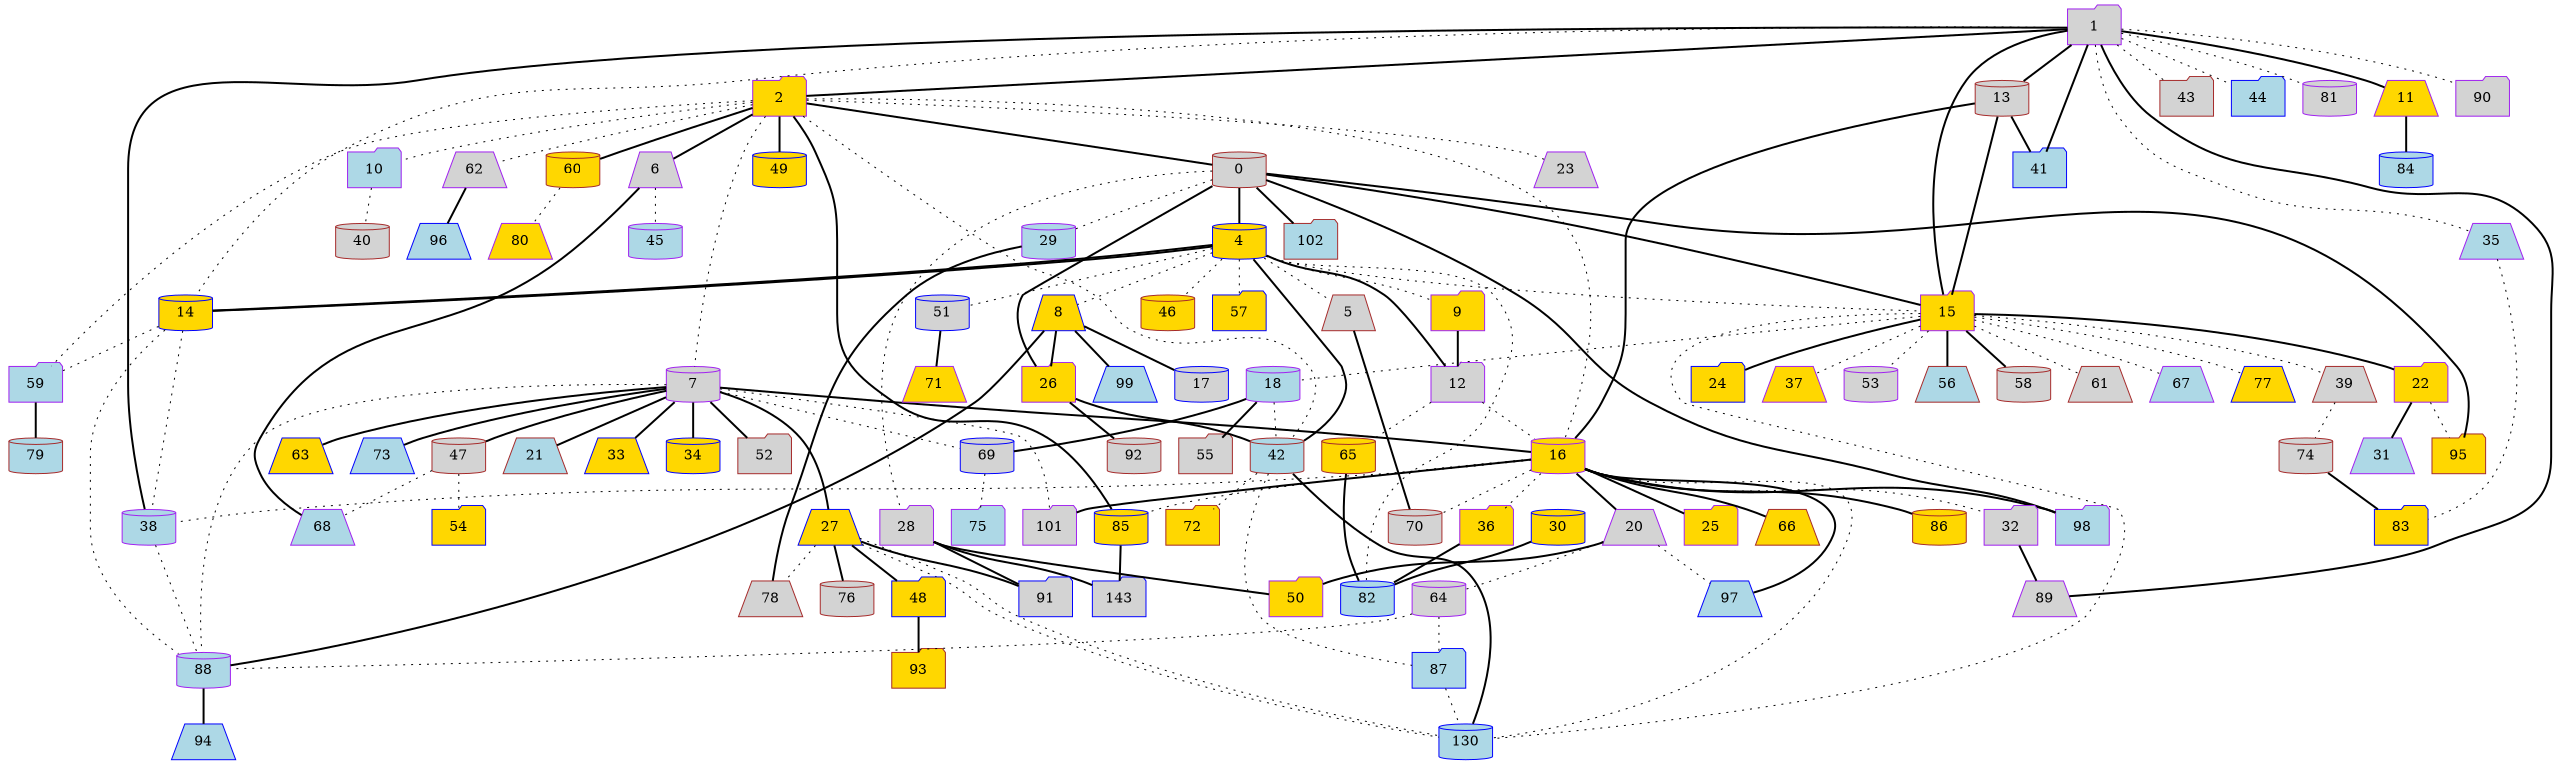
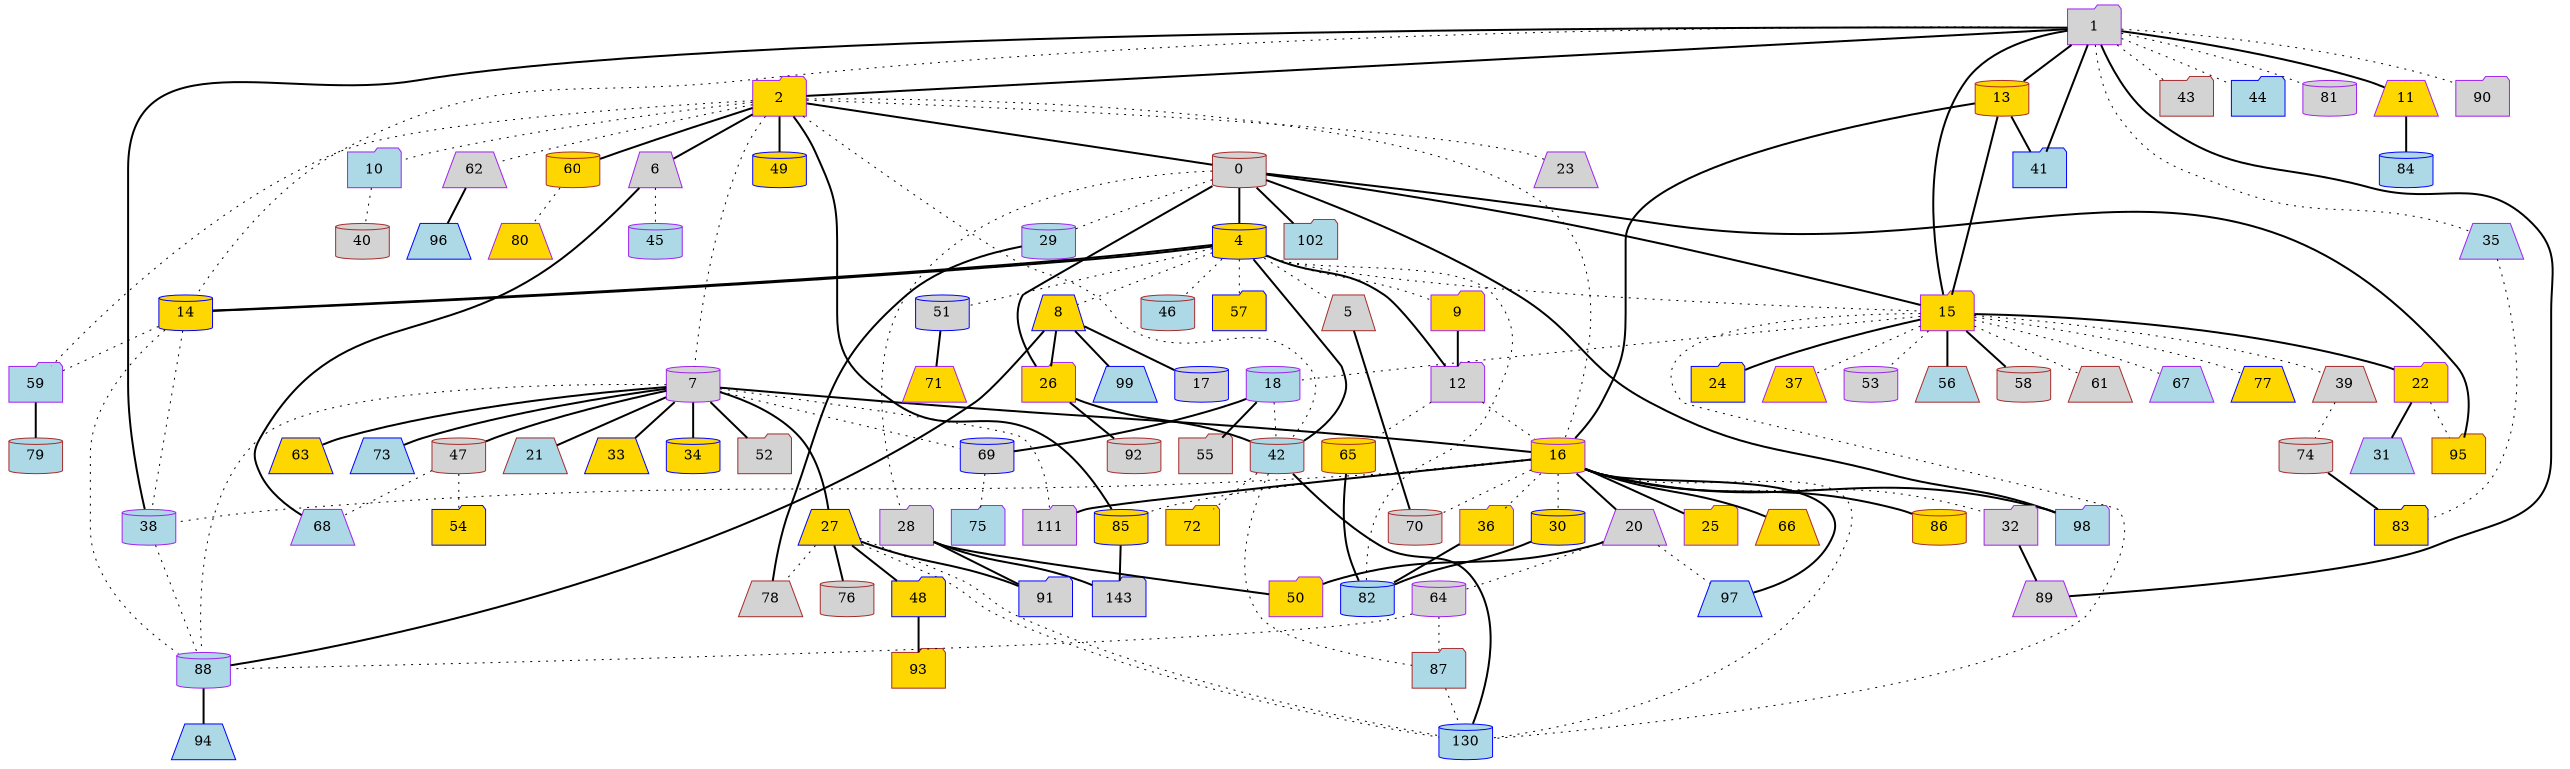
node "13": fillcolor lightgrey -> gold
node "46": fillcolor gold -> lightblue
edge "16" -- "30": added
node "101": label "101" -> "111"
node "87": color blue -> brown
